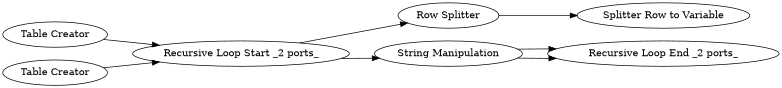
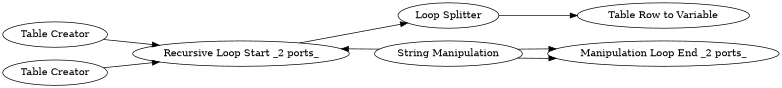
node "Row Splitter": label "Row Splitter" -> "Loop Splitter"
node "Splitter Row to Variable": label "Splitter Row to Variable" -> "Table Row to Variable"
node "Recursive Loop End _2 ports_": label "Recursive Loop End _2 ports_" -> "Manipulation Loop End _2 ports_"
edge "Recursive Loop Start _2 ports_" -> "String Manipulation": reversed
